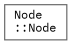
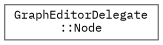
node "Node ::Node": label "Node ::Node" -> "GraphEditorDelegate ::Node"
